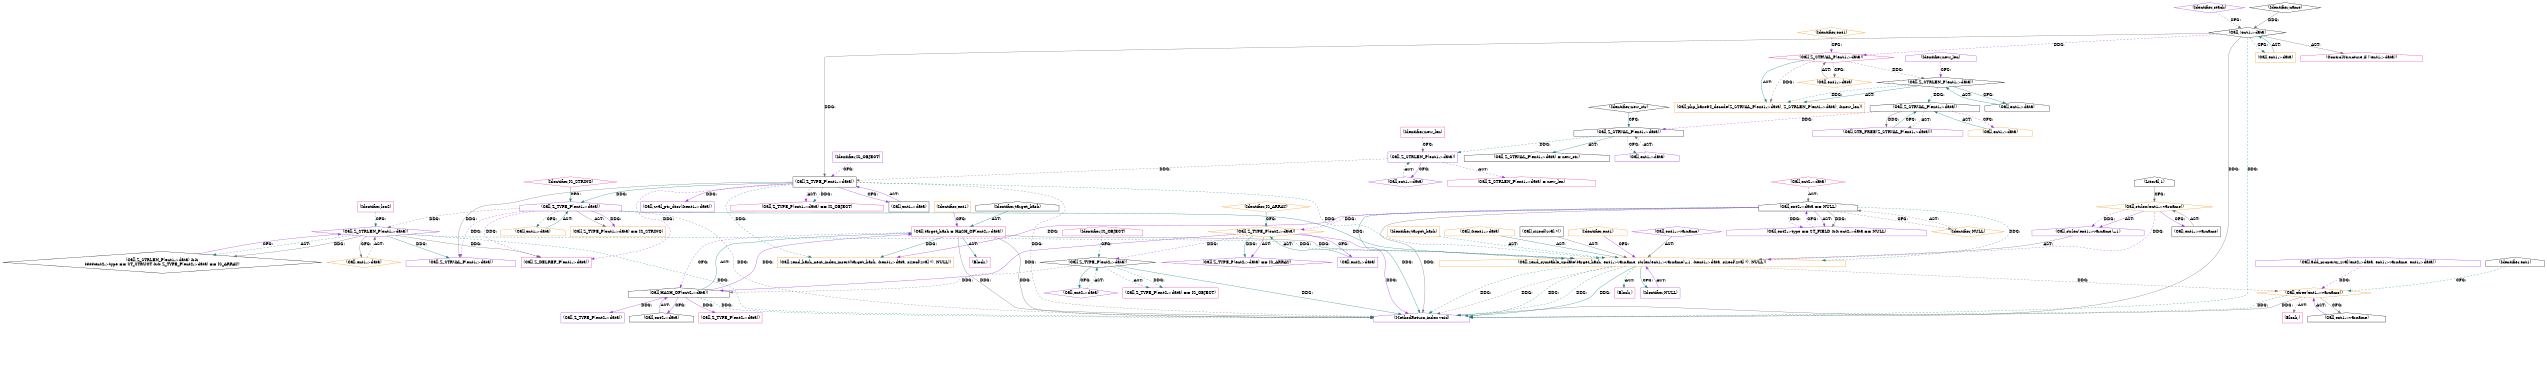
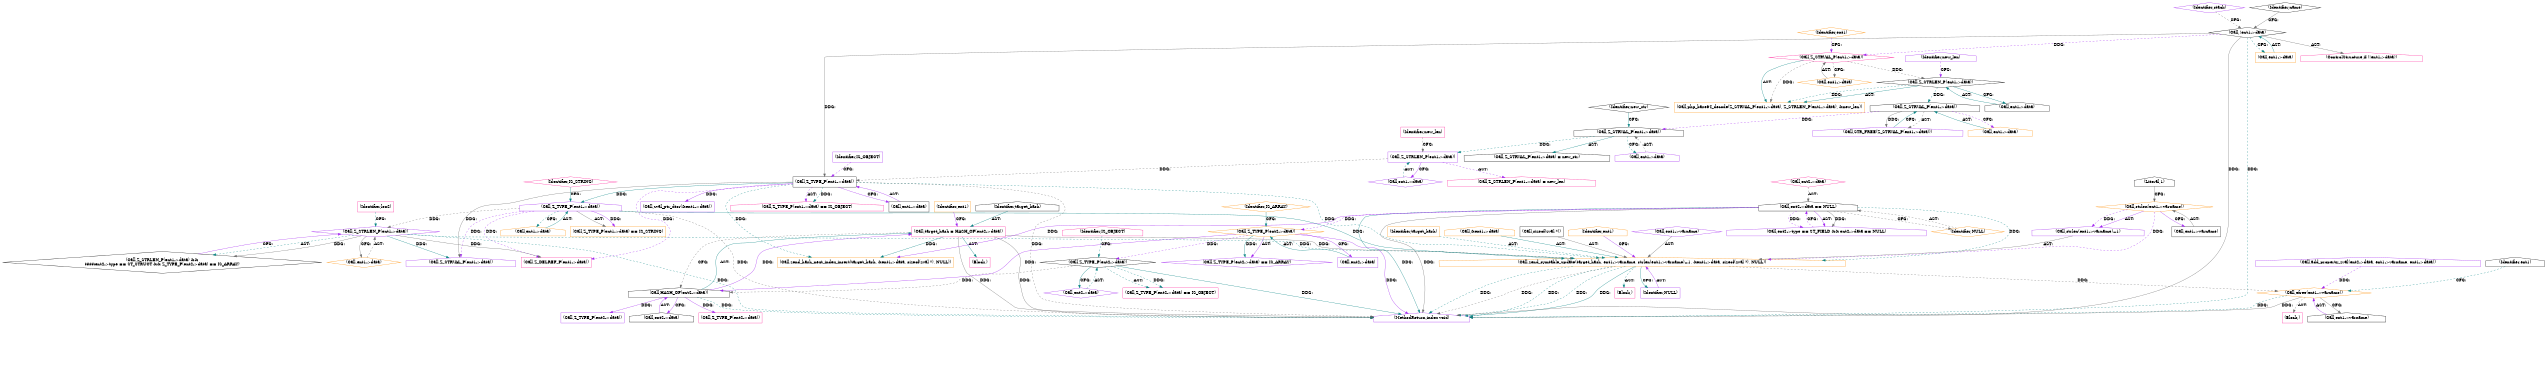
edge "(Identifier,name)" -> "(Call,!ent1->data)": label "DDG: " -> "CFG: "
edge "(Call,target_hash = HASH_OF(ent2->data))" -> "(Call,HASH_OF(ent2->data))": color purple -> gray40
